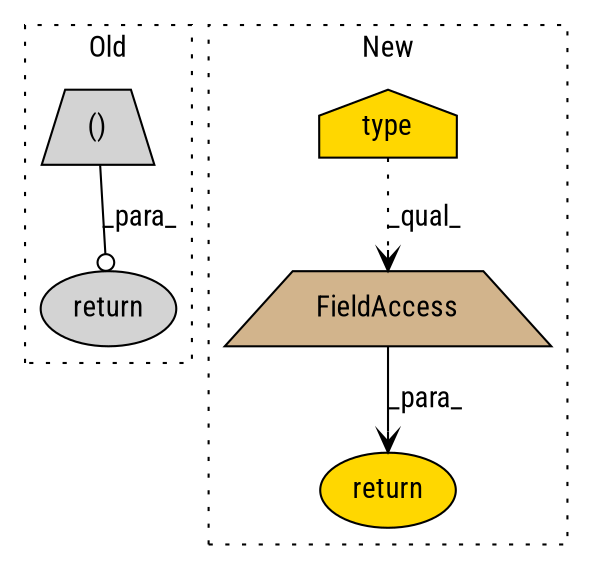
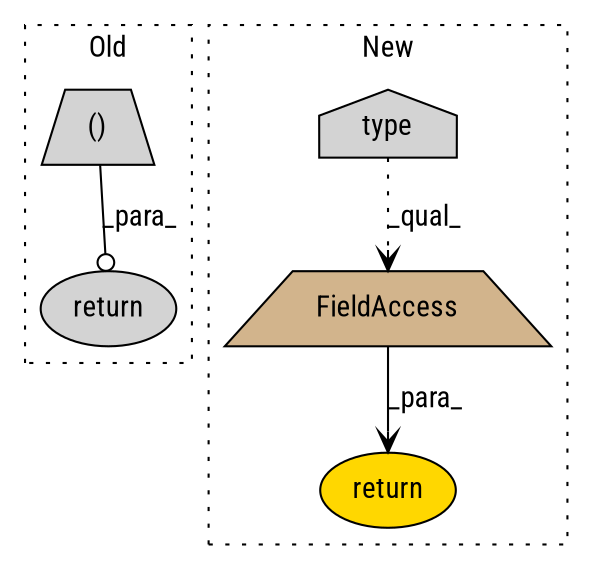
node "type": fillcolor gold -> lightgrey
